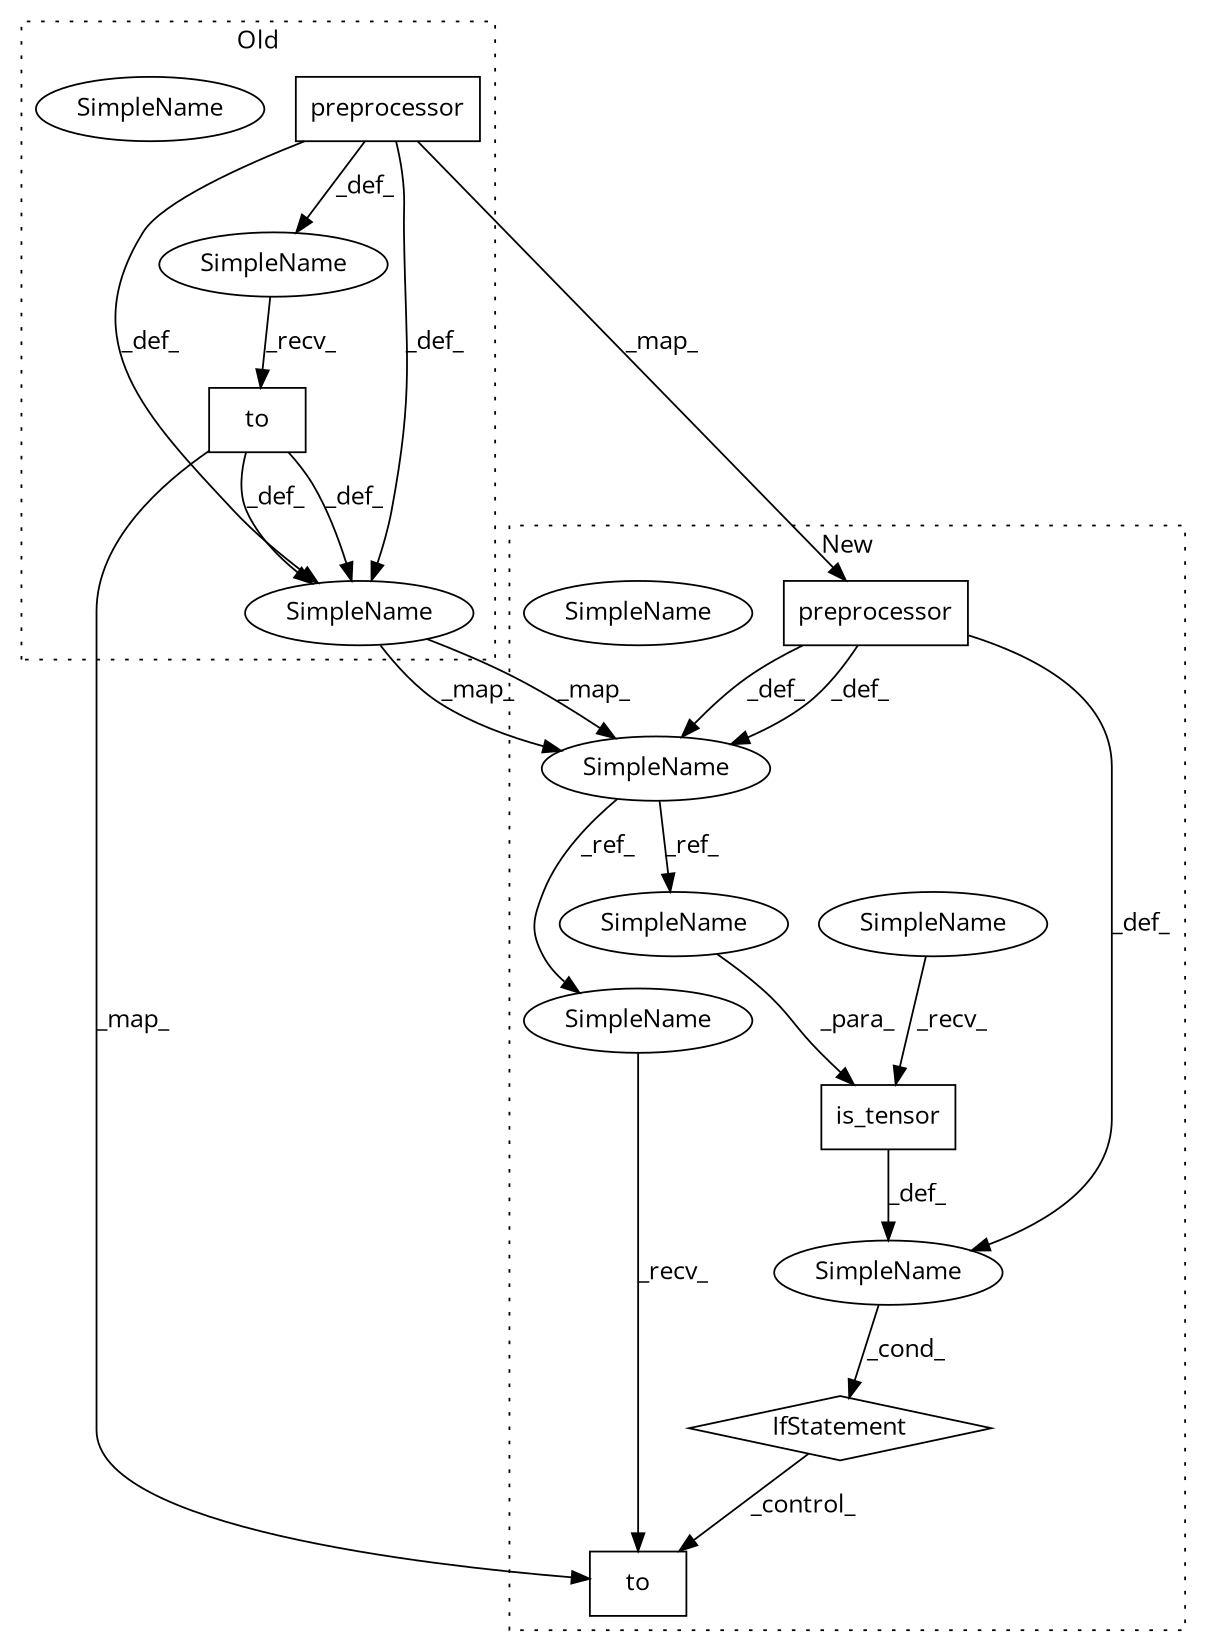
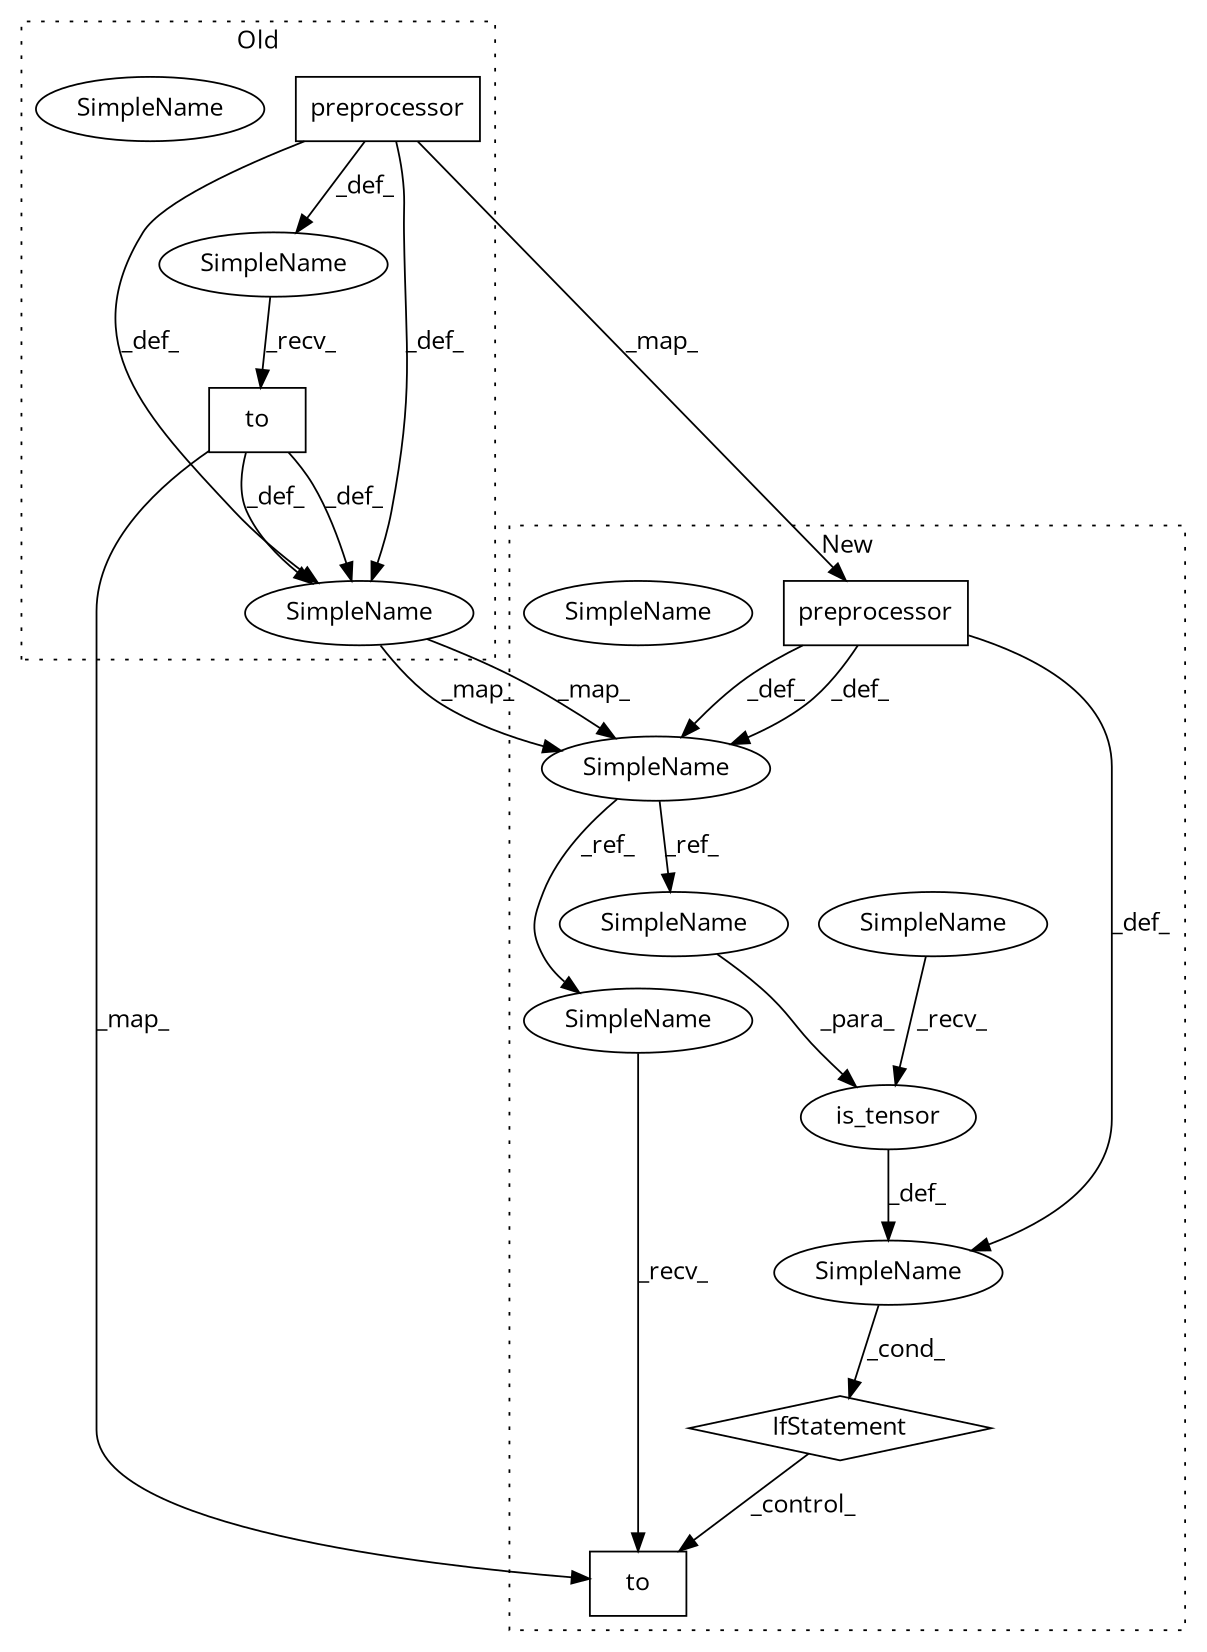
node "is_tensor": shape box -> ellipse
